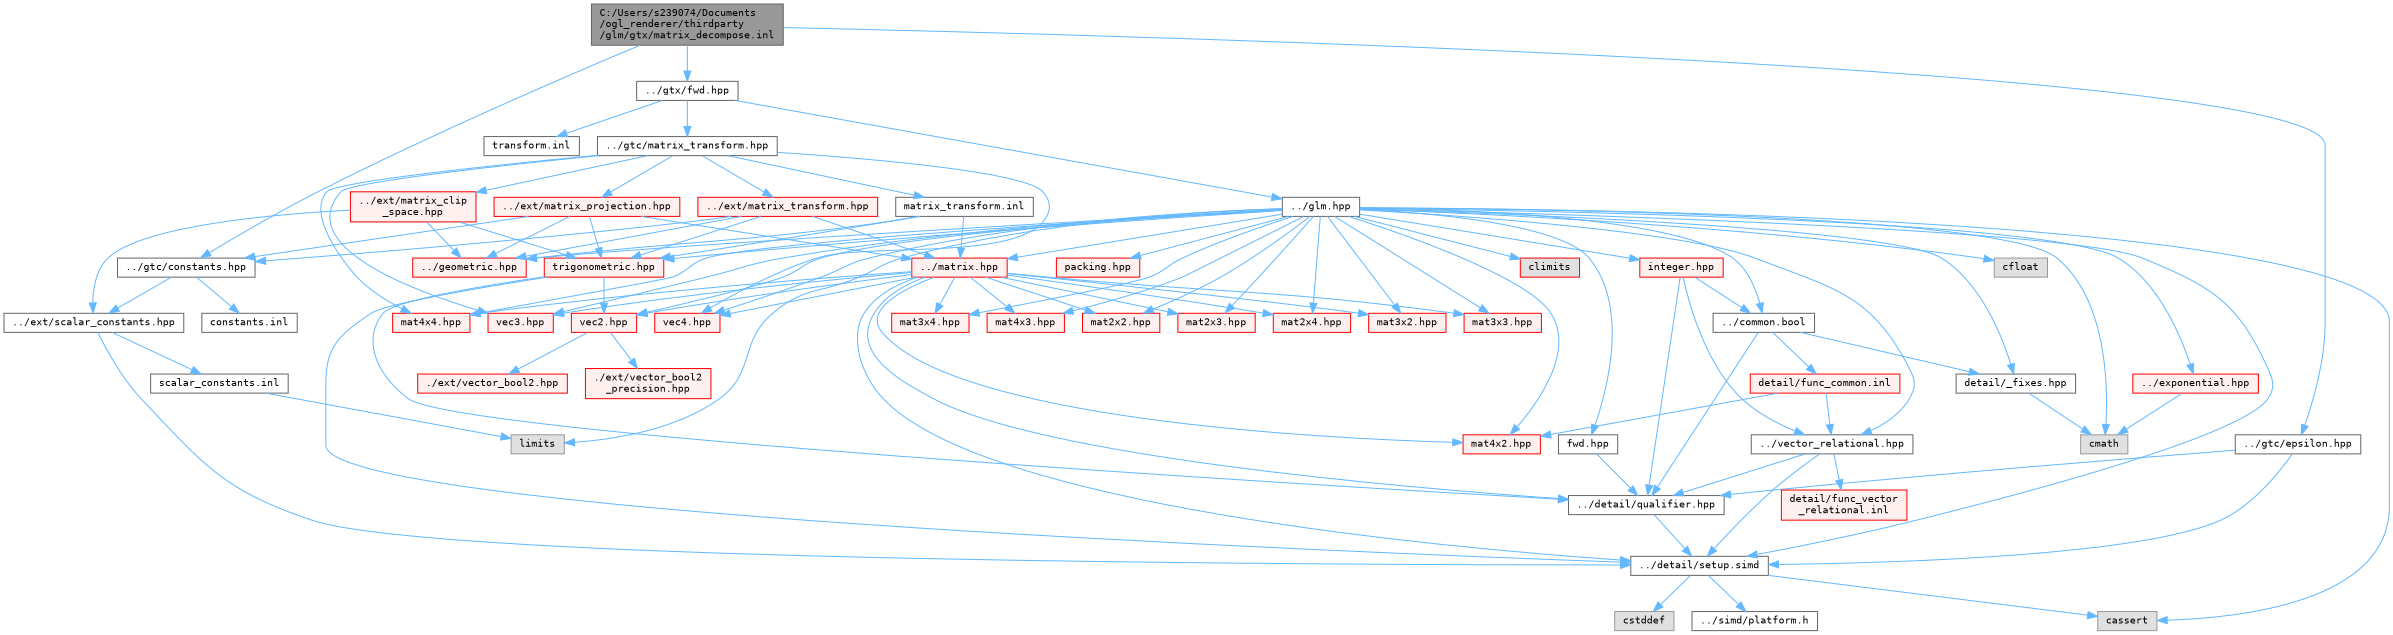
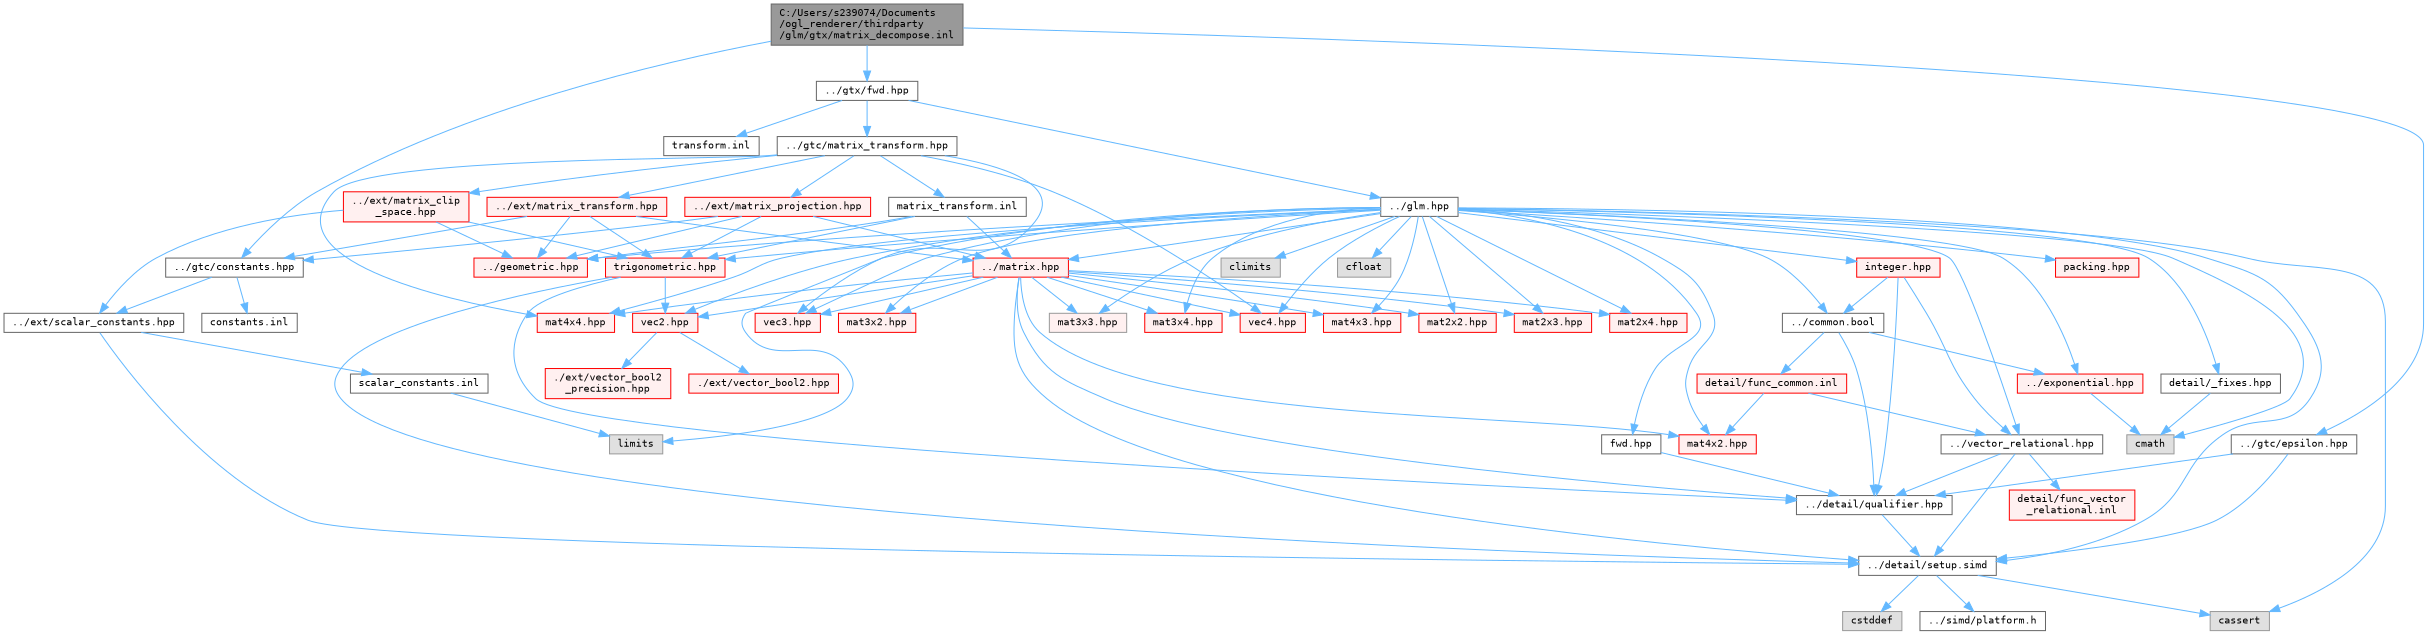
node "climits": color red -> grey60
node "mat3x3.hpp": color red -> grey60
edge "../common.bool" -> "detail/_fixes.hpp": now "../common.bool" -> "../exponential.hpp"
